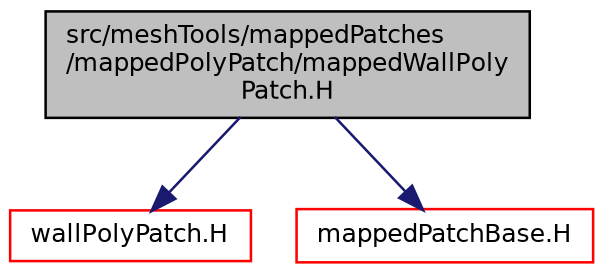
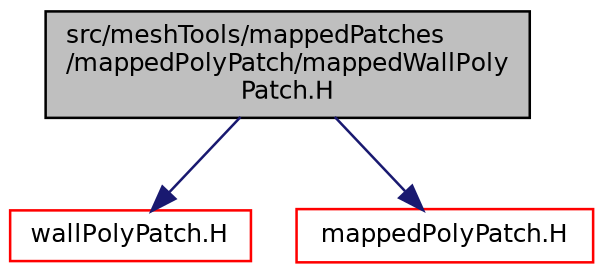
node "mappedPatchBase.H": label "mappedPatchBase.H" -> "mappedPolyPatch.H"
